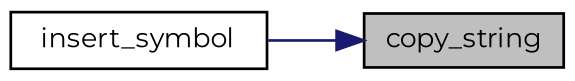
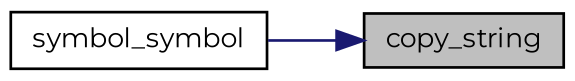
node "insert_symbol": label "insert_symbol" -> "symbol_symbol"
